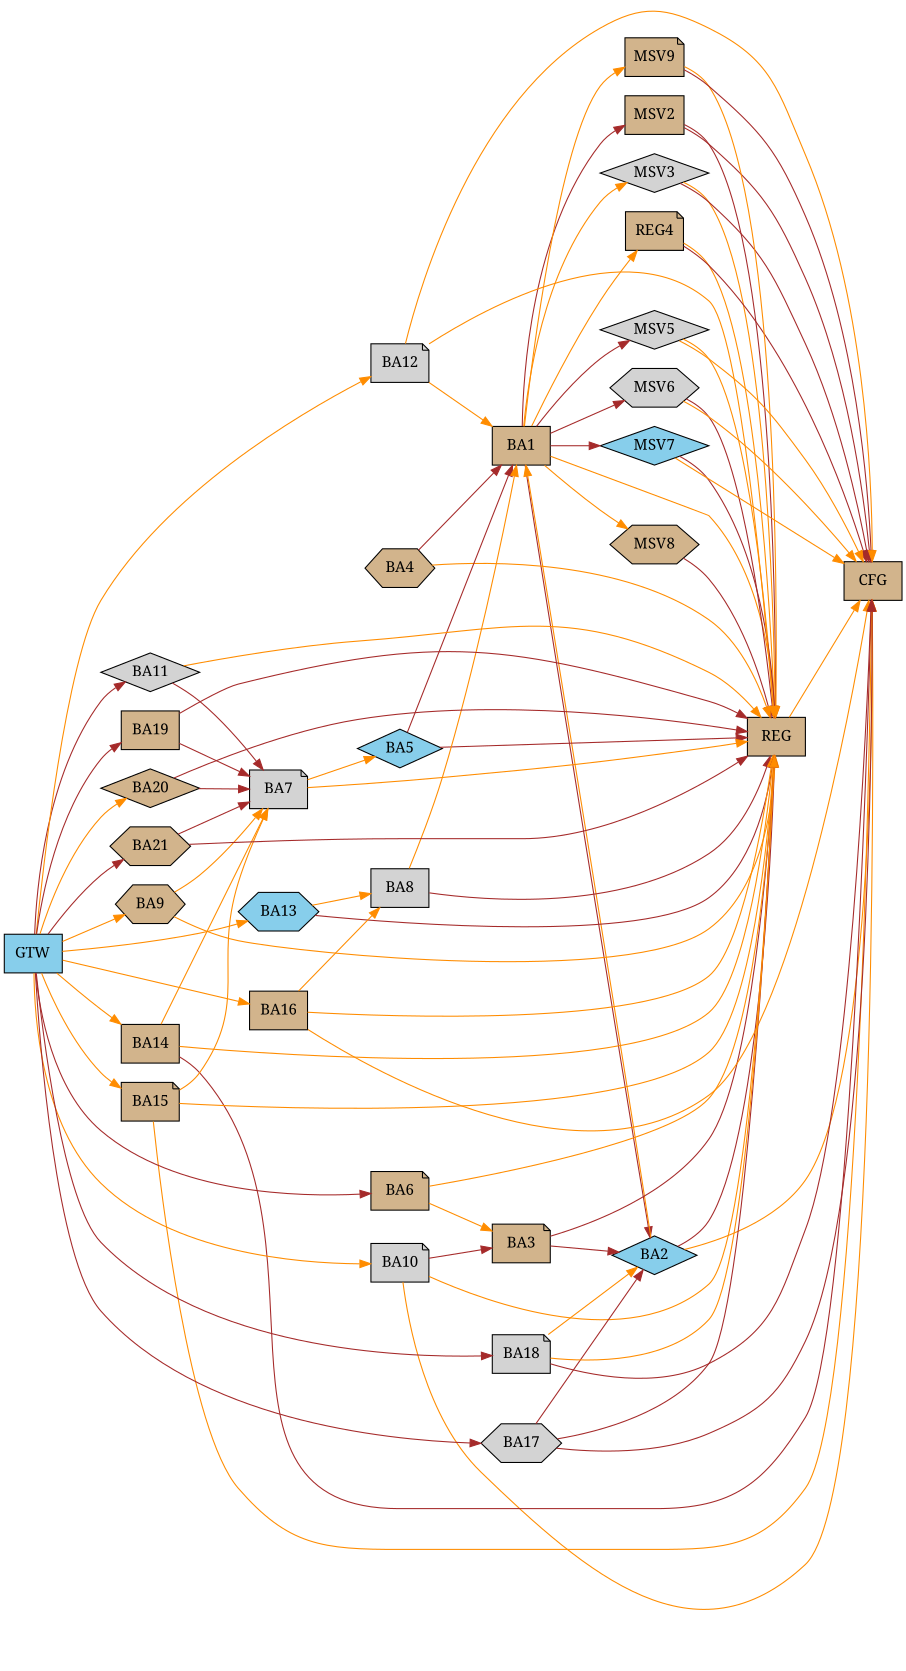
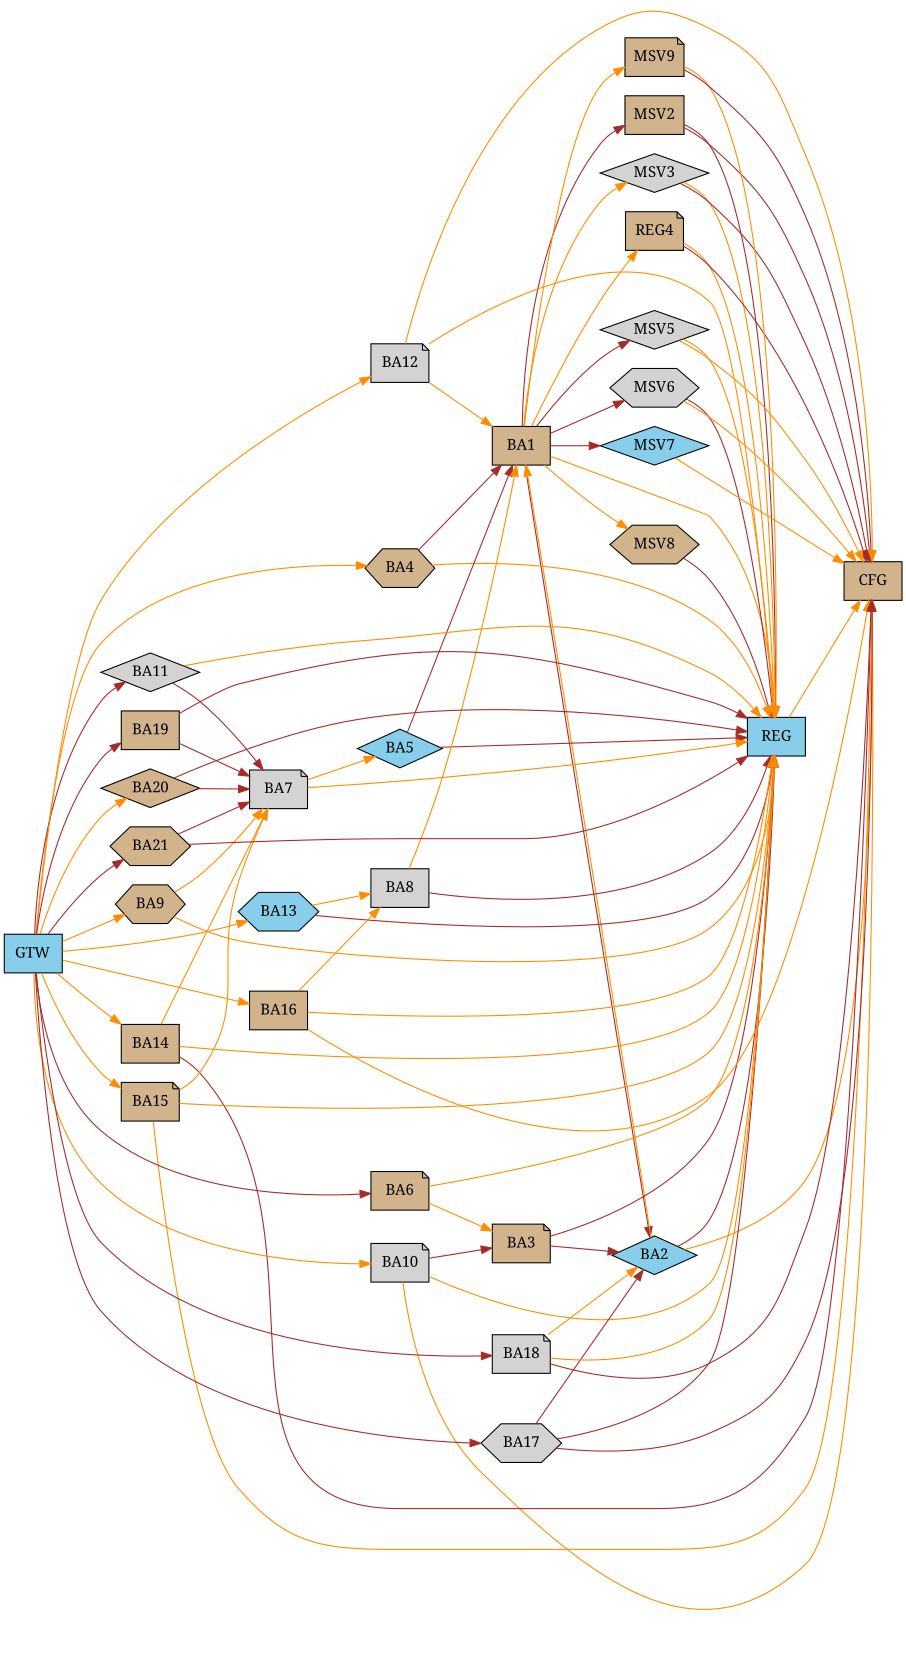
edge "MSV7" -> "REG": removed
edge "GTW" -> "BA4": added
node "REG": fillcolor tan -> skyblue
